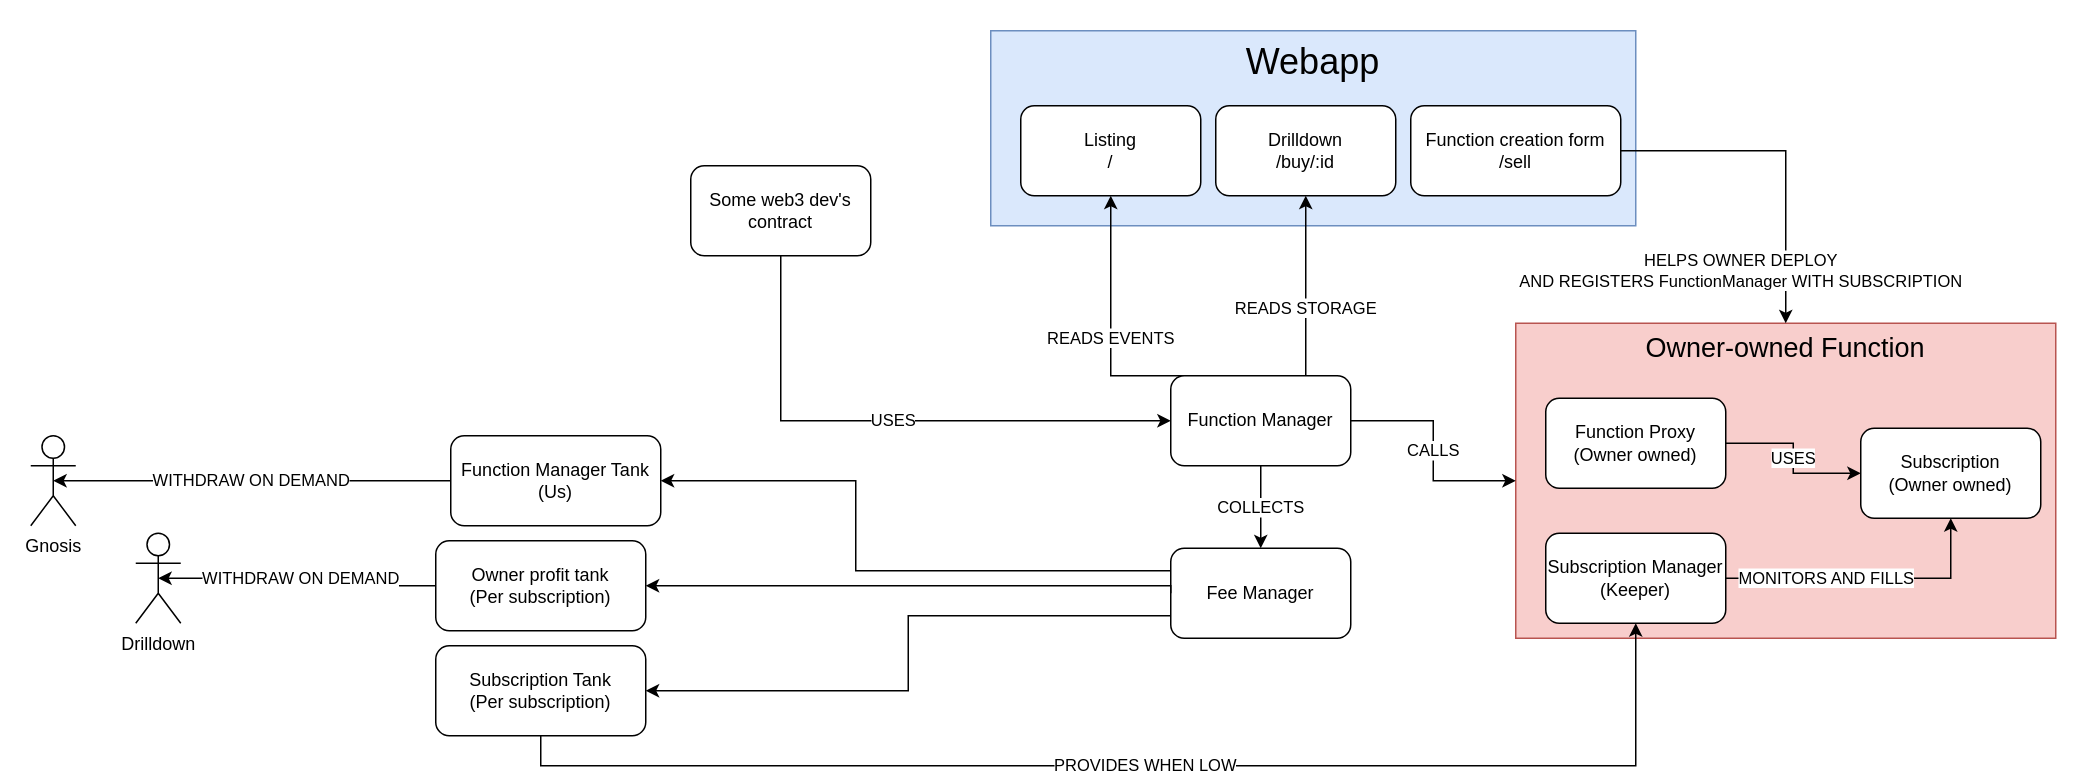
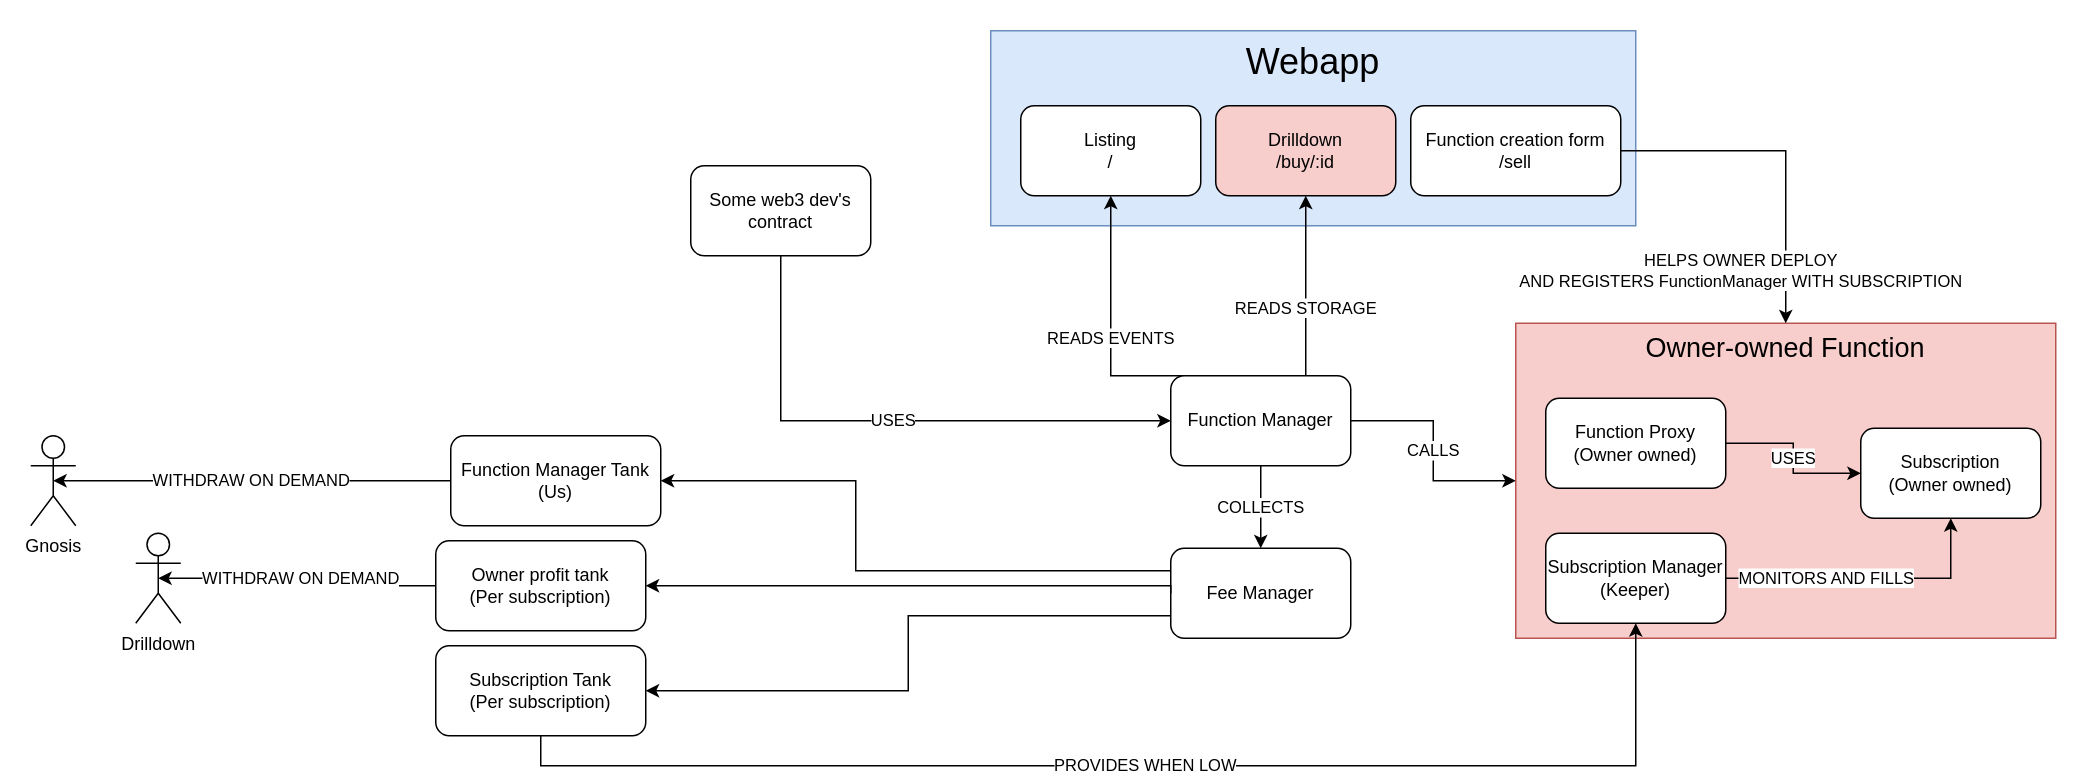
node "Drilldown /buy/:id": fillcolor #ffffff -> #f8cecc
